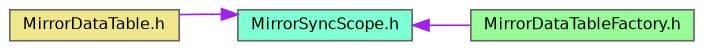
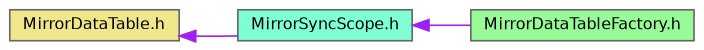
edge "MirrorDataTable.h" -> "MirrorSyncScope.h": reversed
